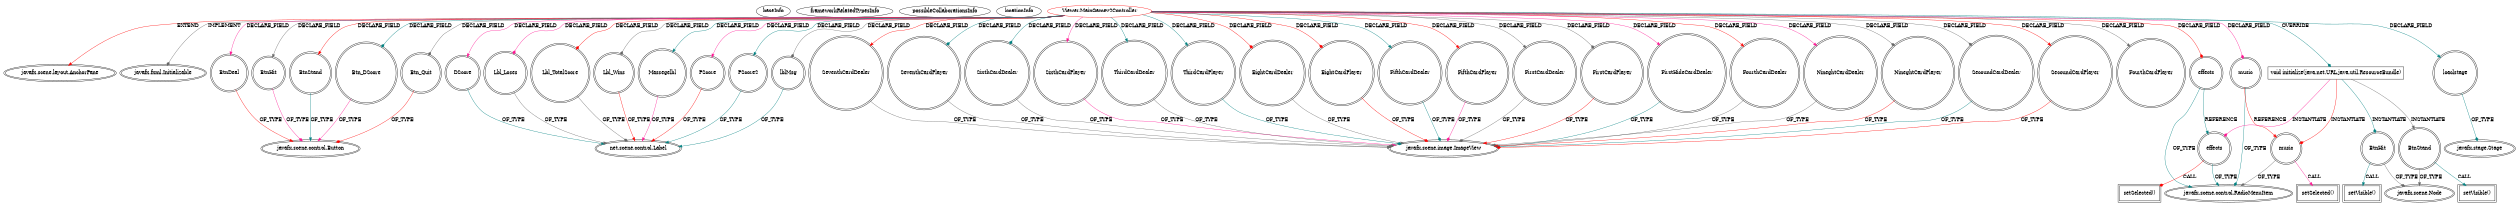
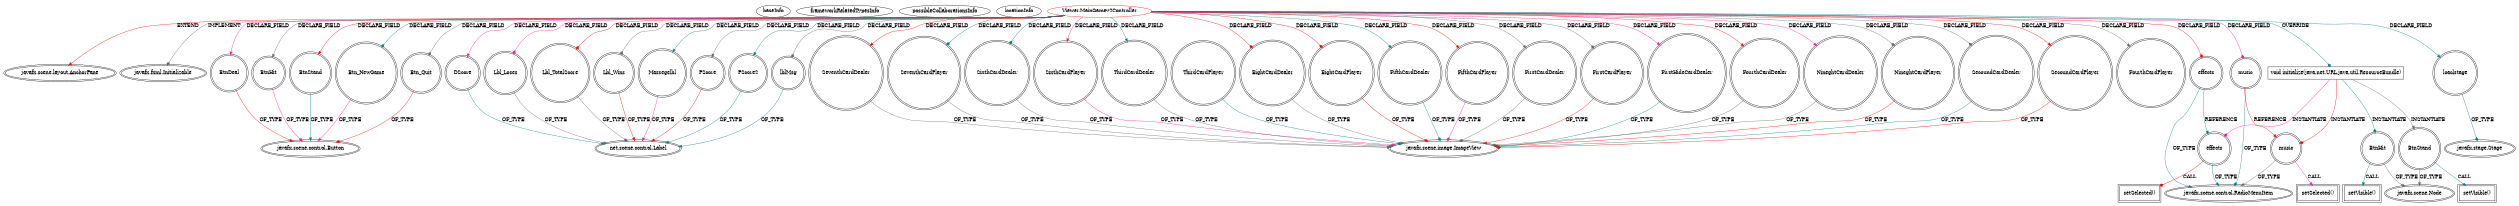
edge "Viewer.MainGamev2Controller" -> "PScore": color deeppink -> gray40
edge "Viewer.MainGamev2Controller" -> "ThirdCardPlayer": removed, label "DECLARE_FIELD"
node "Btn_DScore": label "Btn_DScore" -> "Btn_NewGame"
